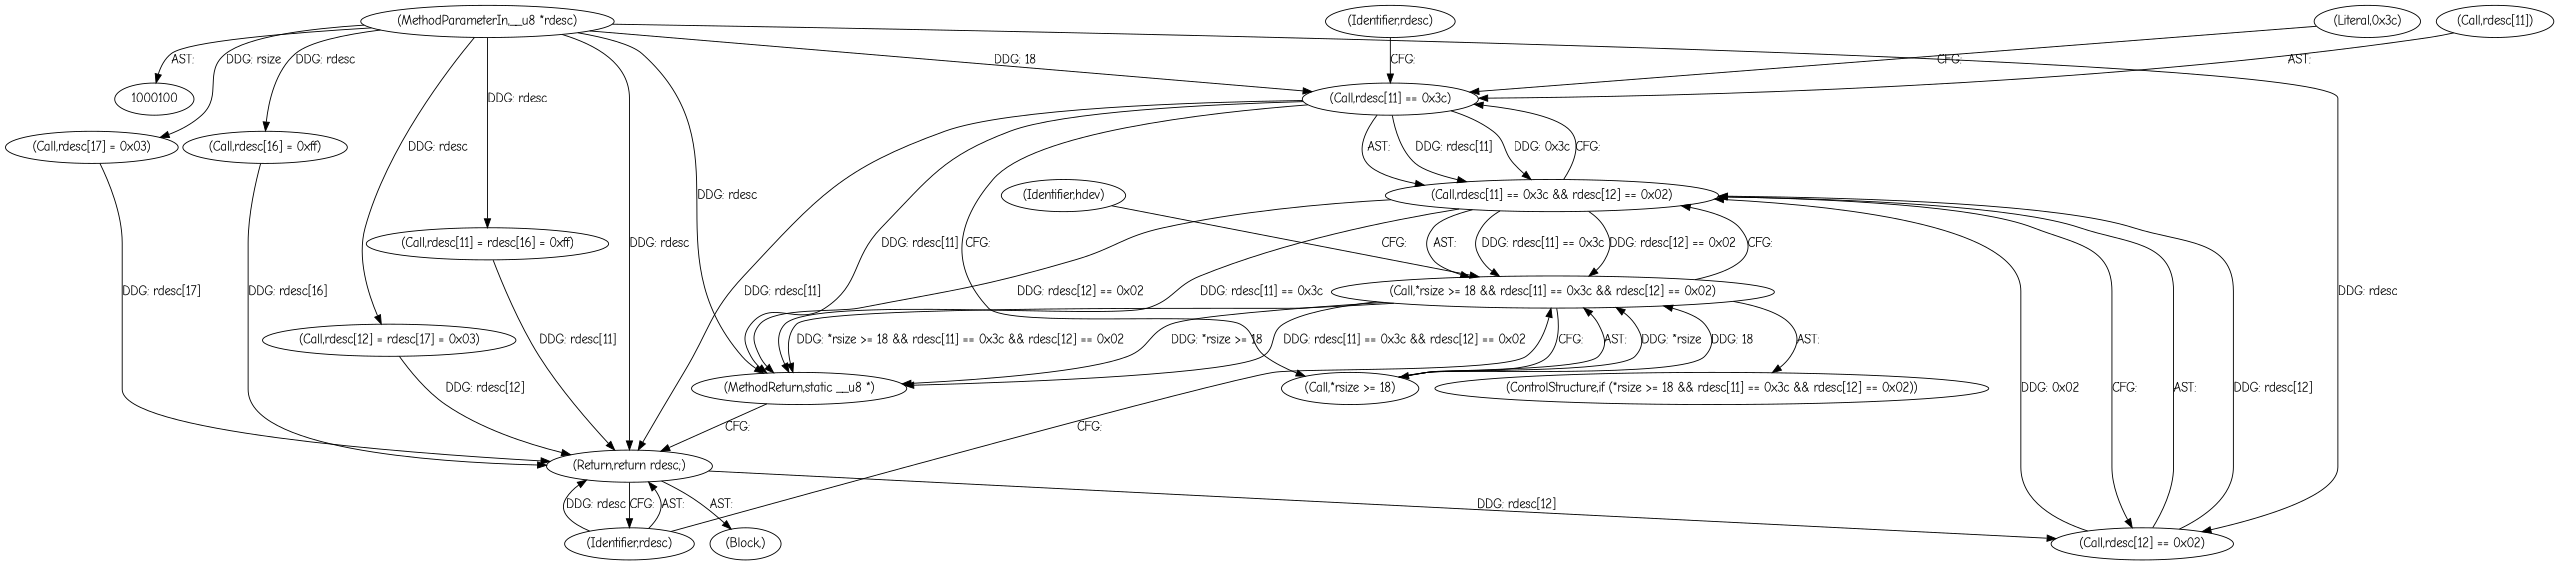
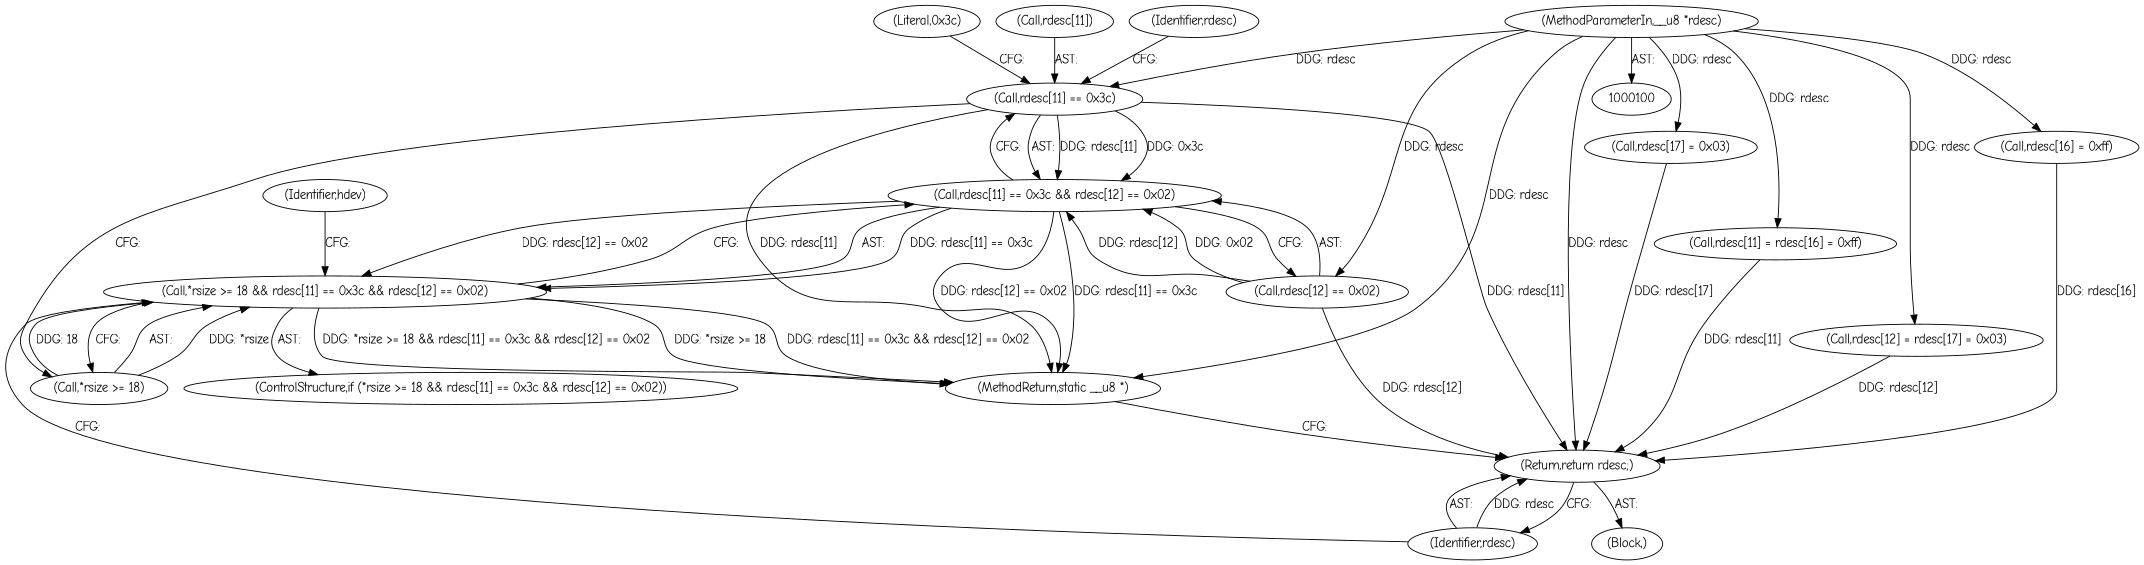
edge "(MethodParameterIn,__u8 *rdesc)" -> "(Call,rdesc[17] = 0x03)": label "DDG: rsize" -> "DDG: rdesc"
edge "(MethodParameterIn,__u8 *rdesc)" -> "(Call,rdesc[11] == 0x3c)": label "DDG: 18" -> "DDG: rdesc"
edge "(Return,return rdesc;)" -> "(Call,rdesc[12] == 0x02)": reversed
